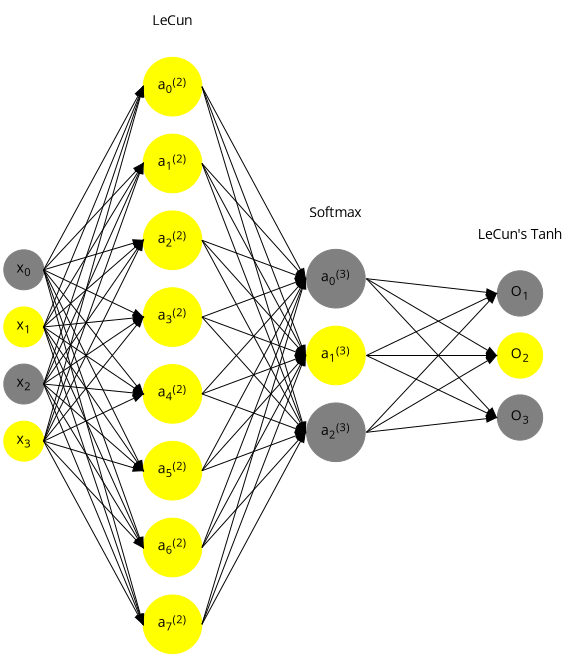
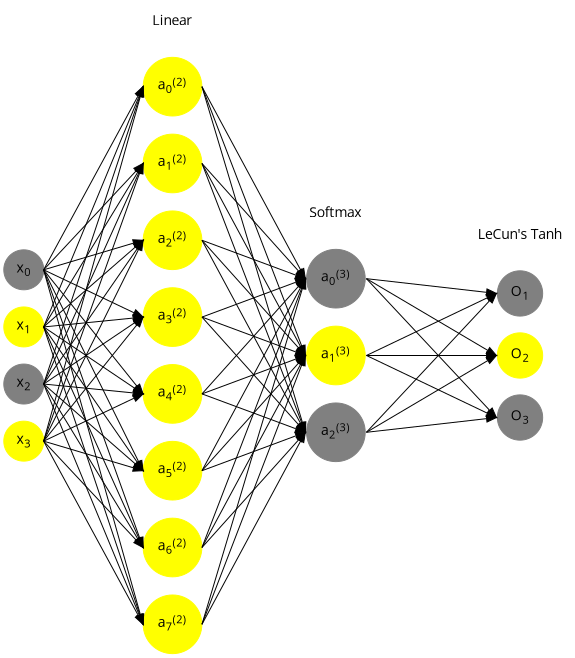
node "LeCun": label "LeCun" -> "Linear"
